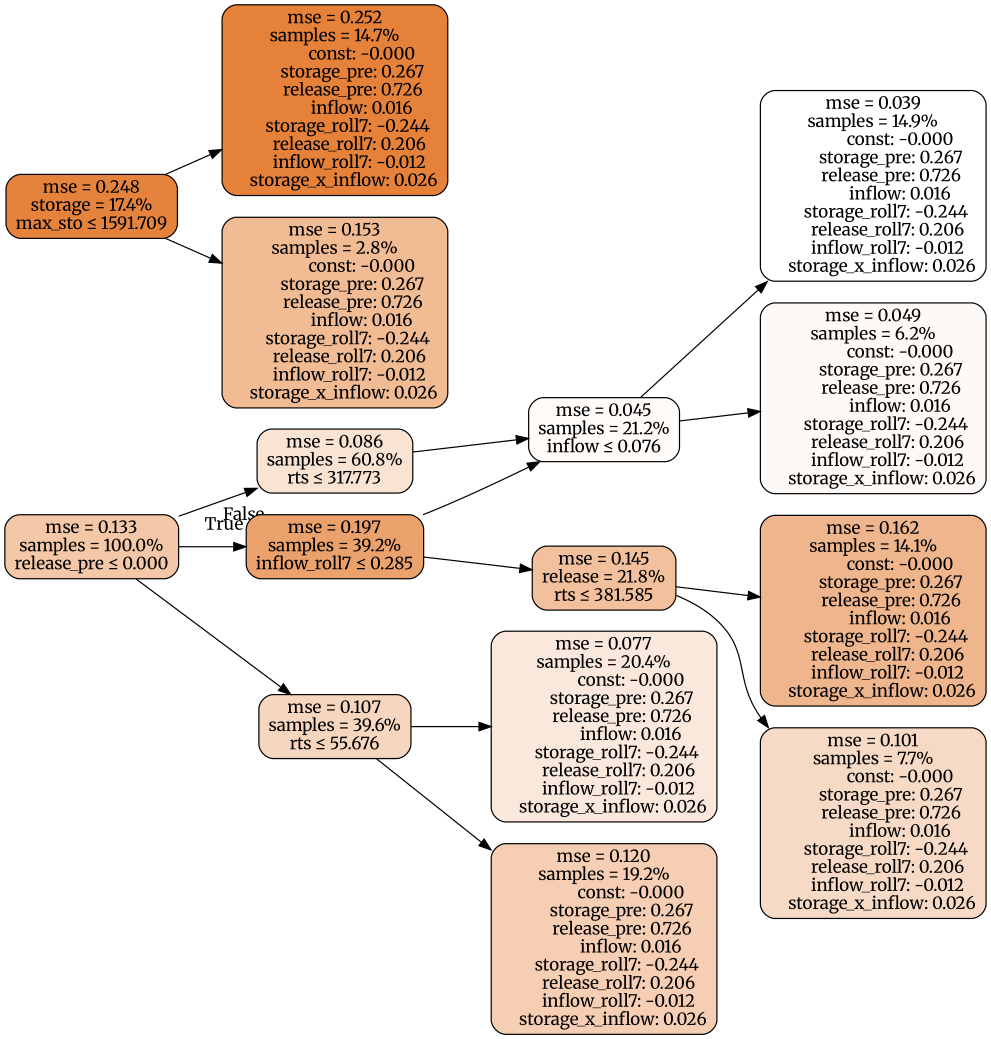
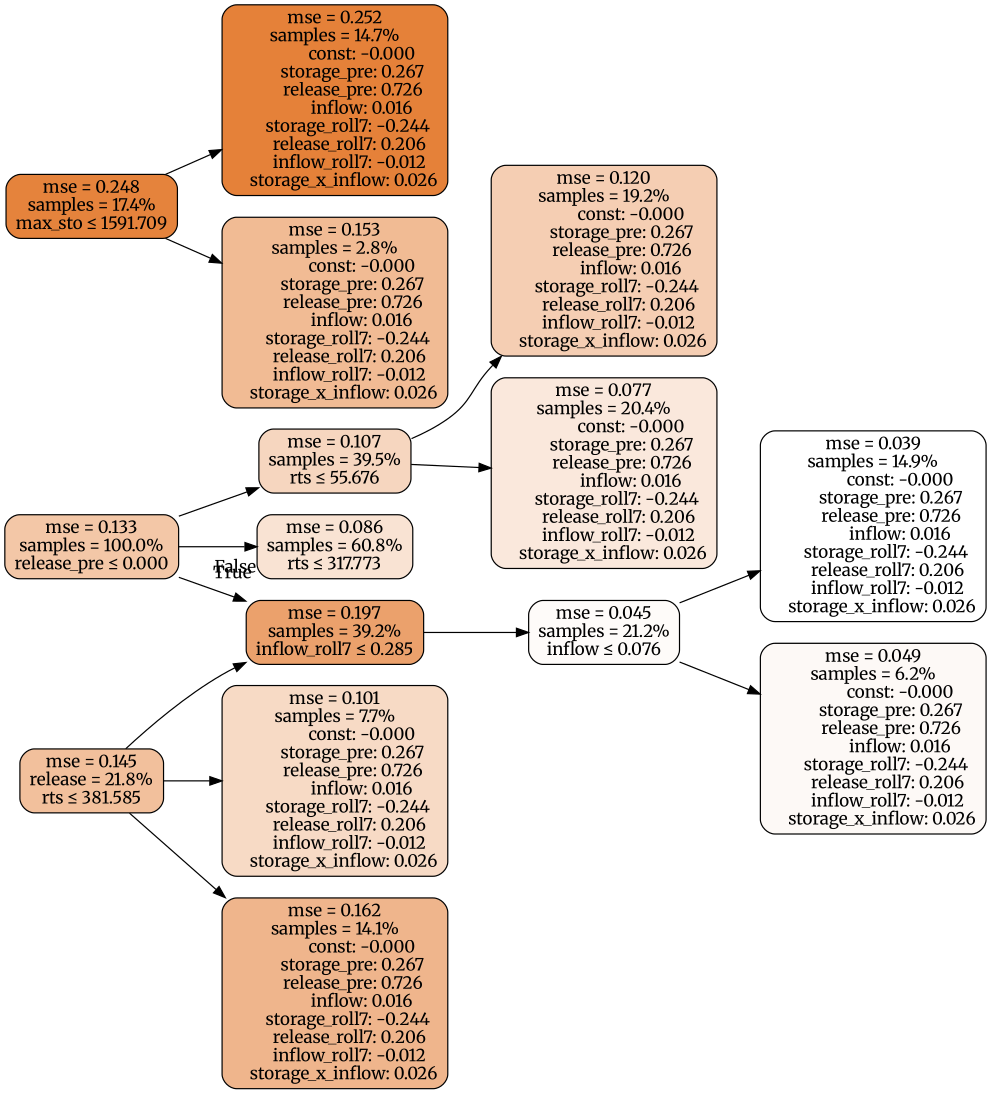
node "mse = 0.248 storage = 17.4% max_sto ≤ 1591.709": label "mse = 0.248 storage = 17.4% max_sto ≤ 1591.709" -> "mse = 0.248 samples = 17.4% max_sto ≤ 1591.709"
edge "mse = 0.086 samples = 60.8% rts ≤ 317.773" -> "mse = 0.045 samples = 21.2% inflow ≤ 0.076": removed
edge "mse = 0.197 samples = 39.2% inflow_roll7 ≤ 0.285" -> "mse = 0.145 release = 21.8% rts ≤ 381.585": reversed
node "mse = 0.107 samples = 39.6% rts ≤ 55.676": label "mse = 0.107 samples = 39.6% rts ≤ 55.676" -> "mse = 0.107 samples = 39.5% rts ≤ 55.676"
